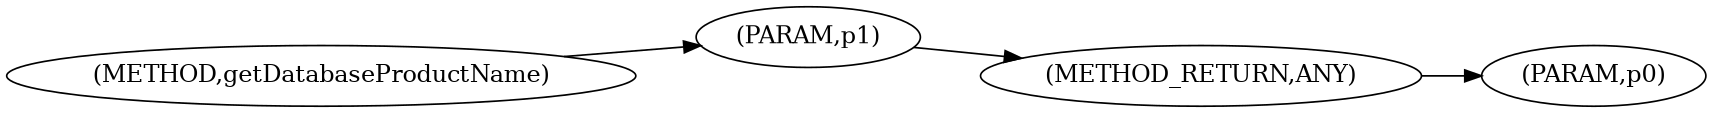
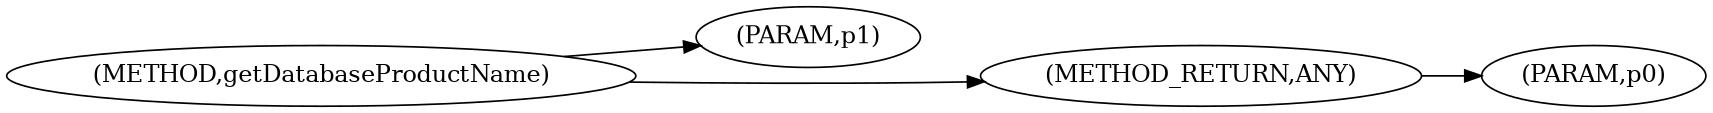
edge "(PARAM,p1)" -> "(METHOD_RETURN,ANY)": now "(METHOD,getDatabaseProductName)" -> "(METHOD_RETURN,ANY)"
